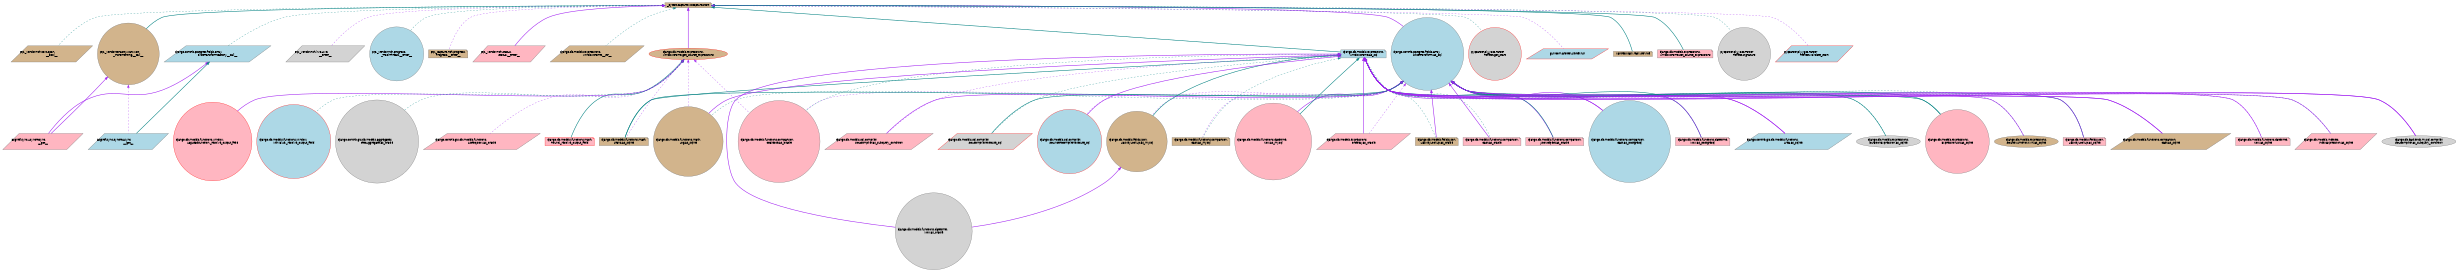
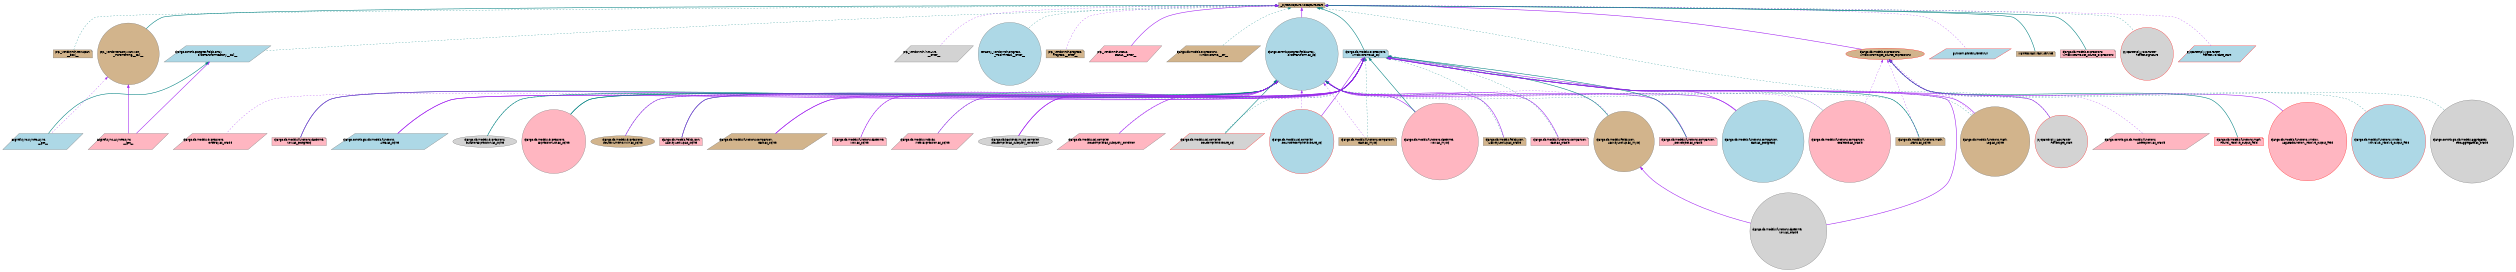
node "pip._vendor.rich.text.Span. __bool__": shape parallelogram -> note
node "pip._vendor.rich.progress. _TrackThread.__enter__": label "pip._vendor.rich.progress. _TrackThread.__enter__" -> "tenacity._vendor.rich.progress. _TrackThread.__enter__"
node "pip._capture.rich.progress. Progress.__enter__": label "pip._capture.rich.progress. Progress.__enter__" -> "pip._vendor.rich.progress. Progress.__enter__"
node "pycparser.ply.yacc.Parser Reflect.signature": color grey40 -> red
edge "django.db.models.functions.math. ATan2.as_sqlite" -> "django.contrib.postgres.fields.array. SliceTransform.as_sql": style bold -> dashed
edge "django.db.models.expressions. OrderBy.as_oracle" -> "django.db.models.expressions. WindowFrame.as_sql": now "pycparser.ply.yacc.Parser Reflect.get_start" -> "django.db.models.expressions. WindowFrame.as_sql"
